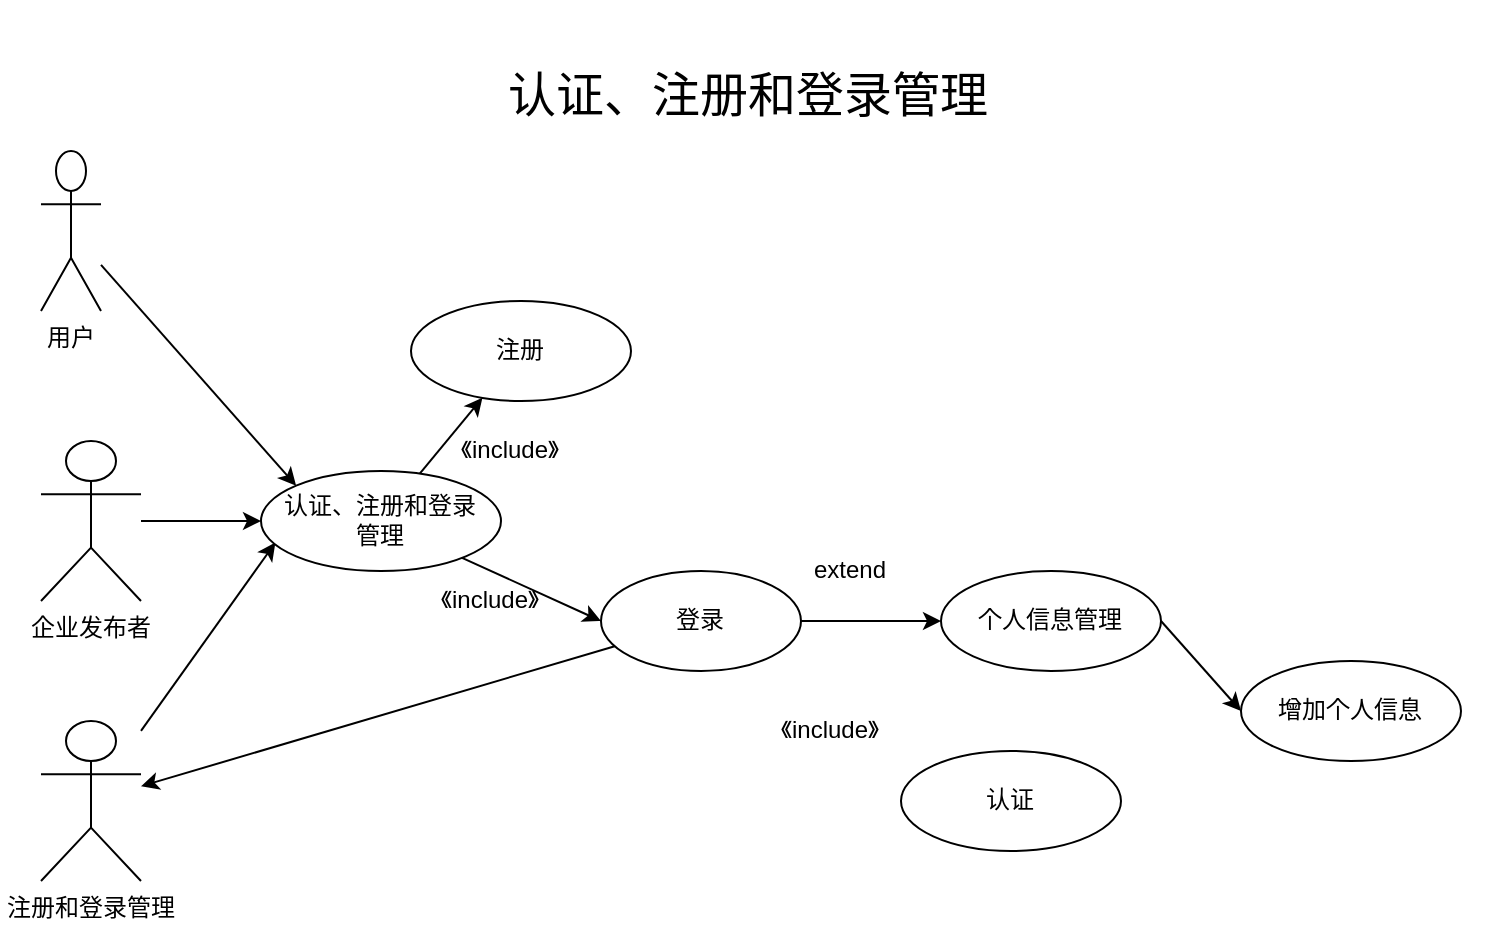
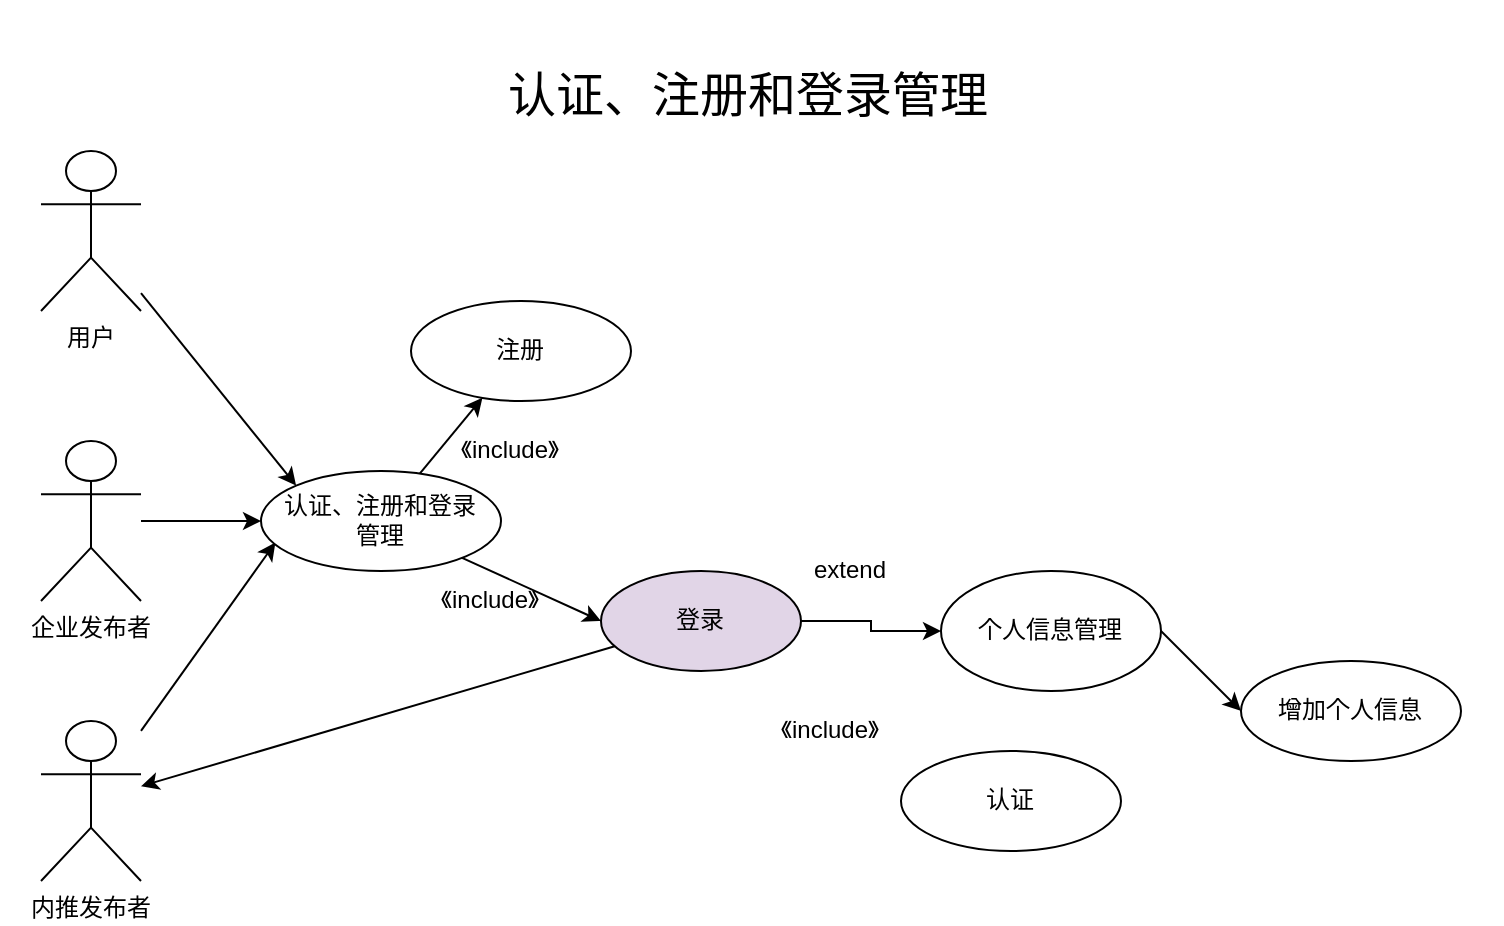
node "用户": size 60x160 -> 100x160
node "登录": fillcolor #ffffff -> #e1d5e7
node "个人信息管理": size 220x100 -> 220x120
node "注册和登录管理": label "注册和登录管理" -> "内推发布者"
